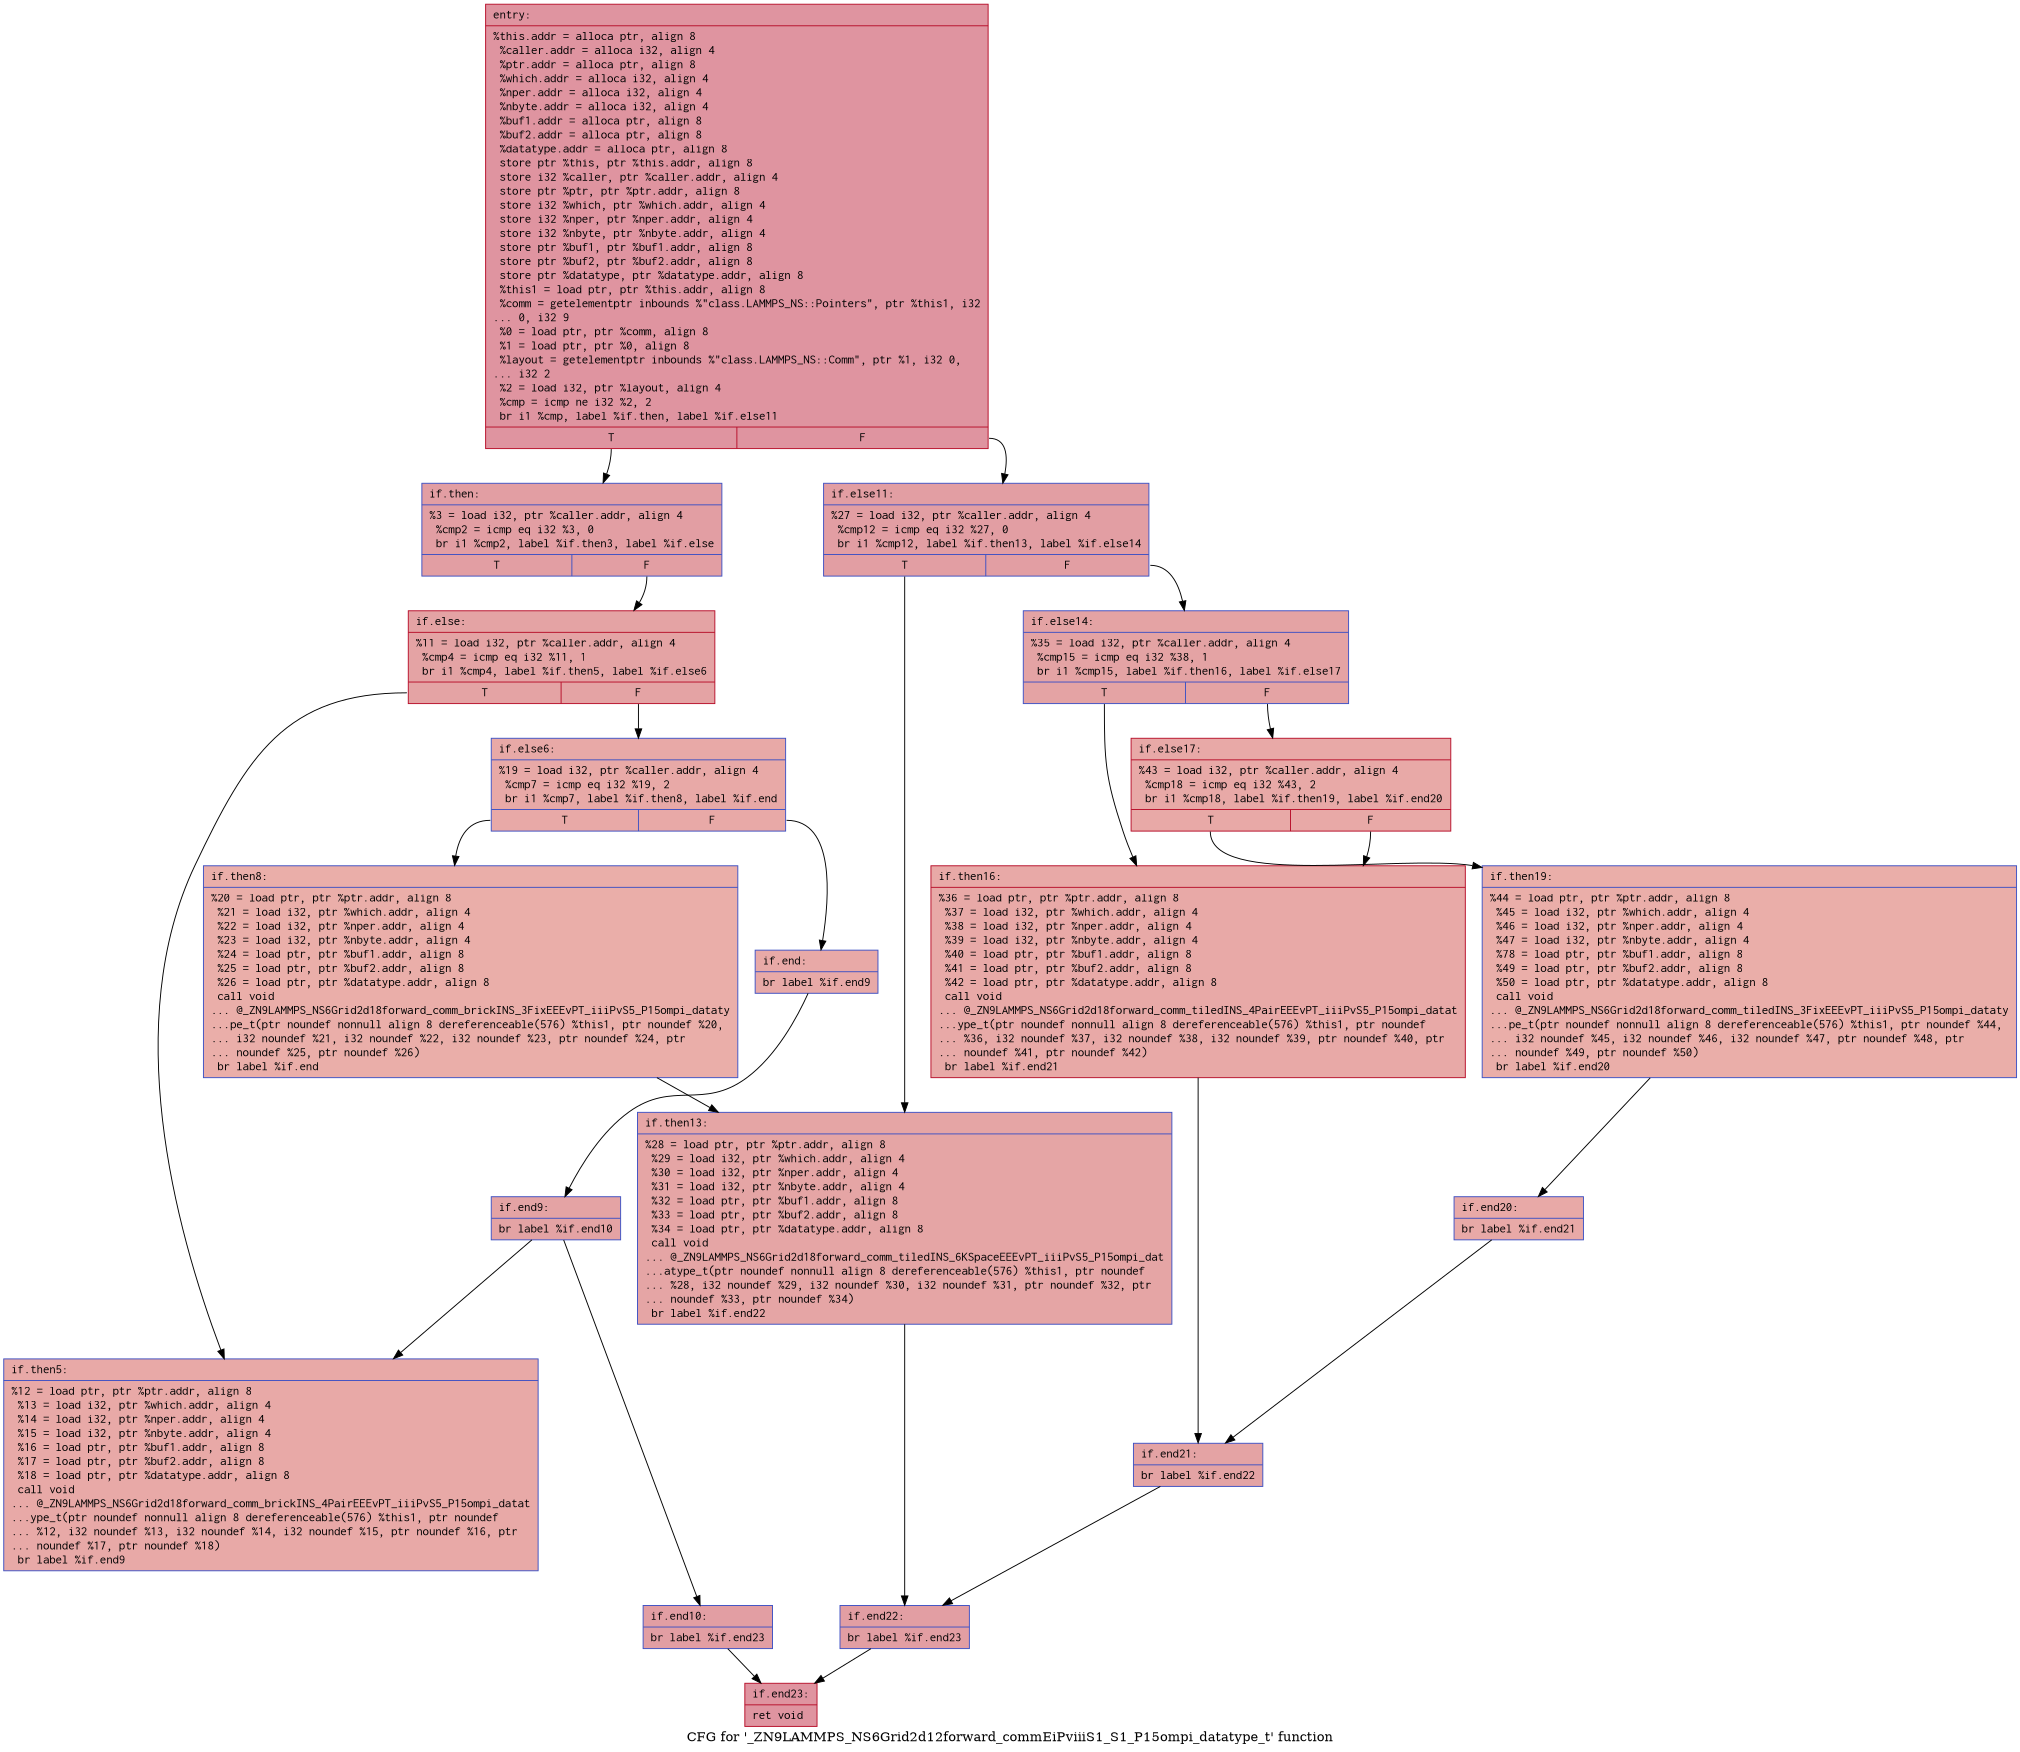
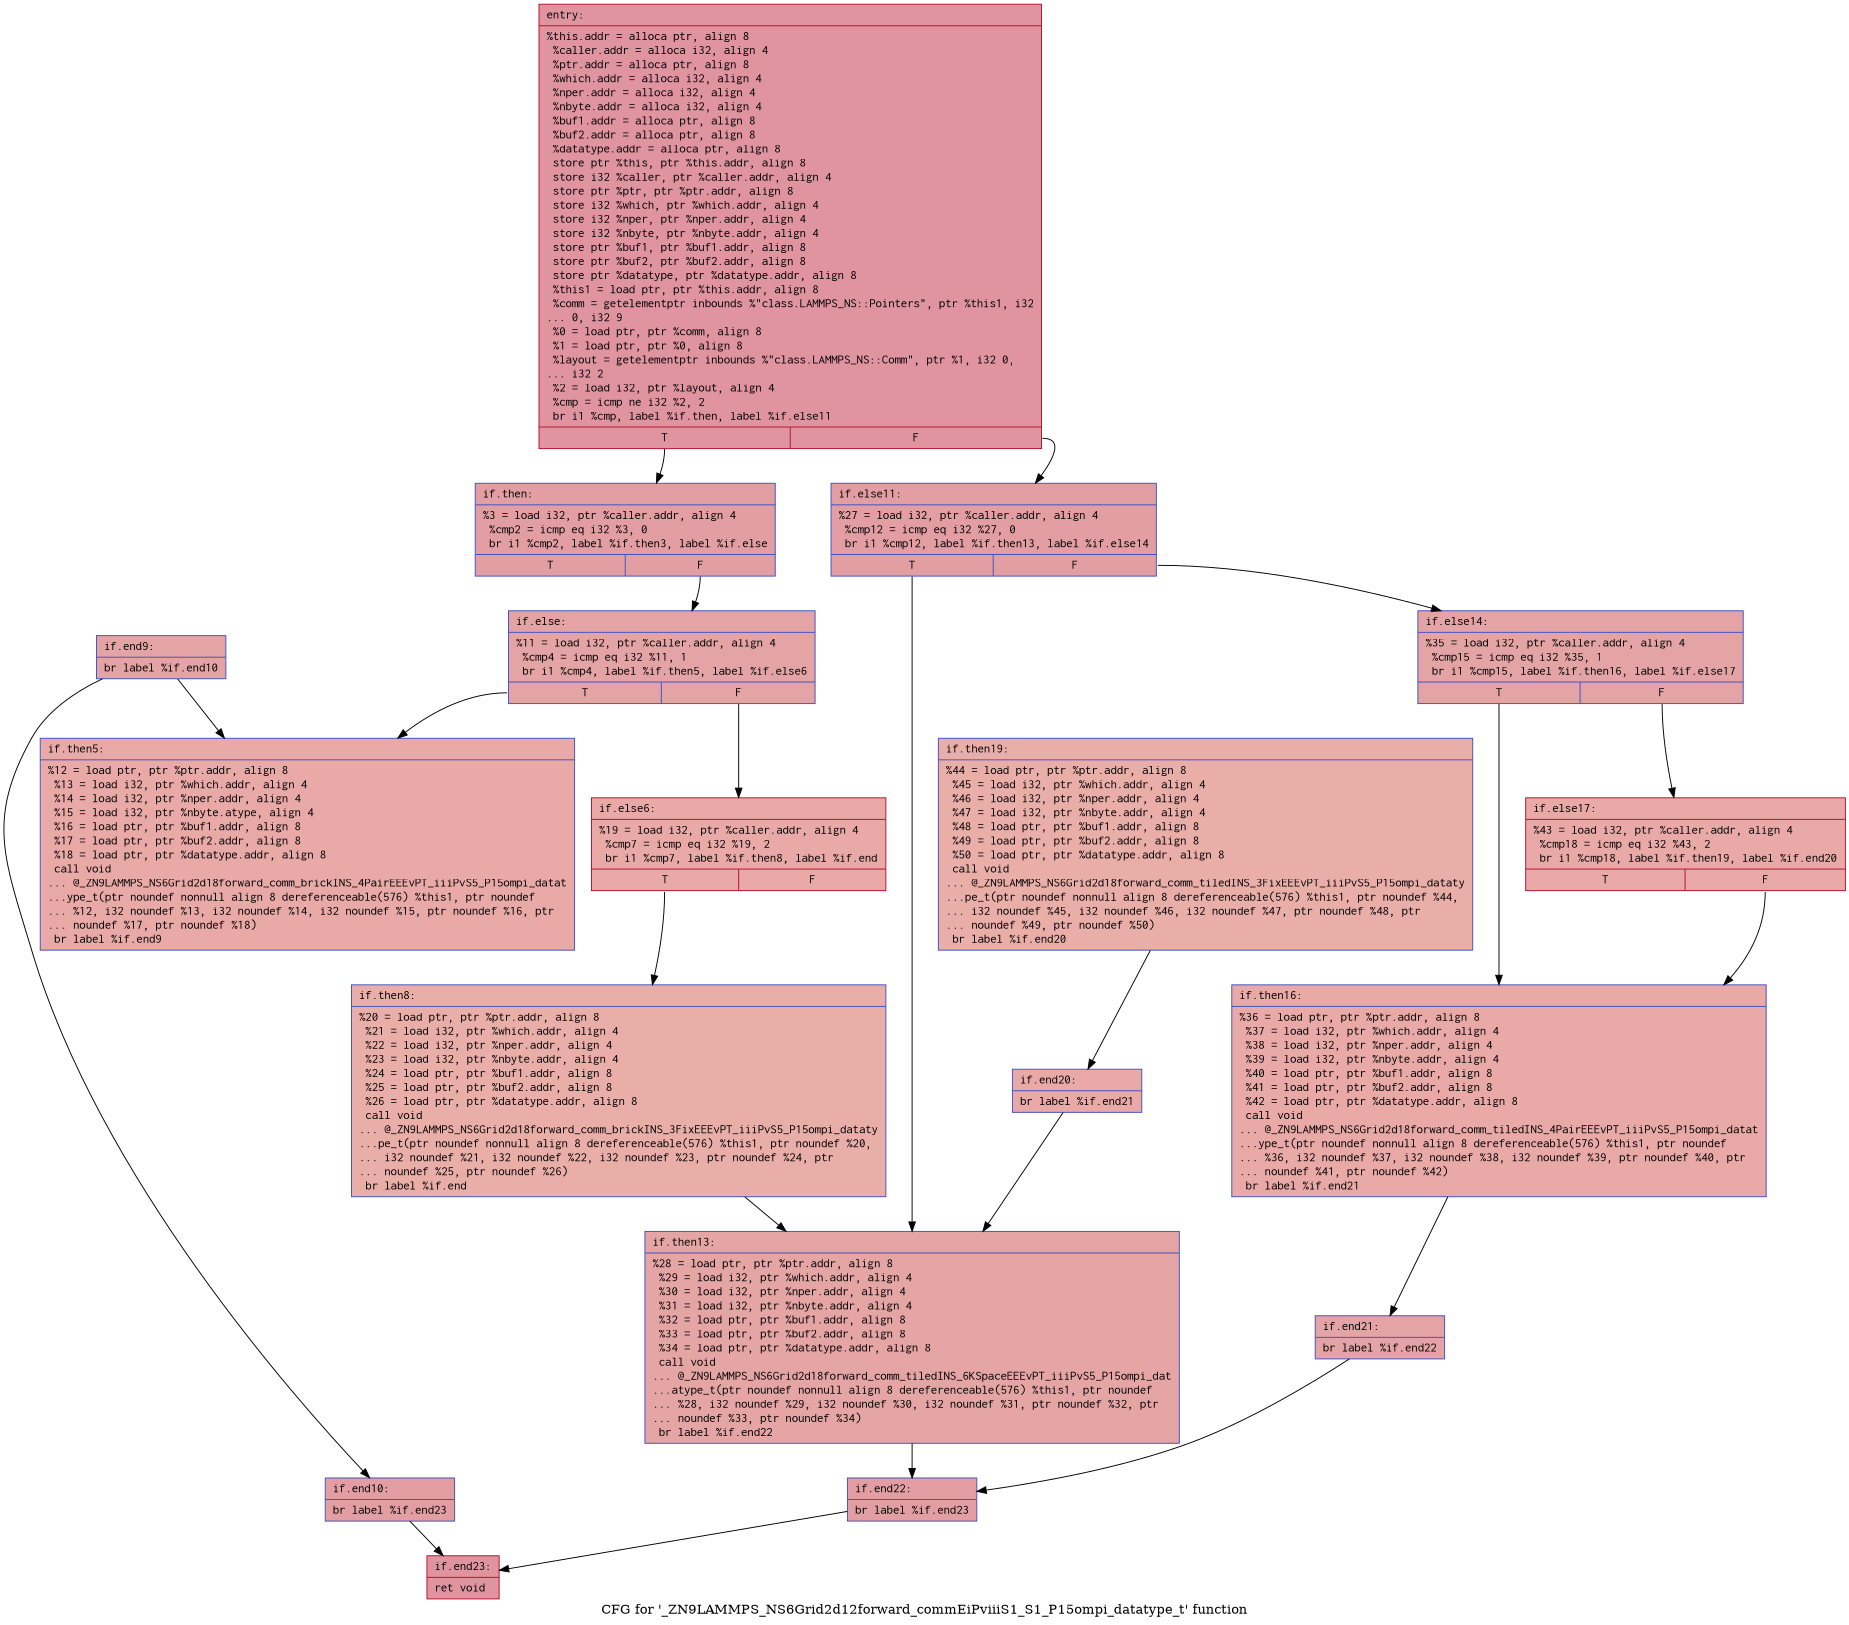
node "if.else:": color #b70d28ff -> #3d50c3ff
node "if.else14:": text "%cmp15 = icmp eq i32 %38, 1" -> "%cmp15 = icmp eq i32 %35, 1"
node "if.else6:": color #3d50c3ff -> #b70d28ff
edge "if.else17:" -> "if.then19:": removed
node "if.then19:": text "%78 = load ptr, ptr %buf1.addr, align 8" -> "%48 = load ptr, ptr %buf1.addr, align 8"
node "if.end:": removed
node "if.then16:": color #b70d28ff -> #3d50c3ff
edge "if.end20:" -> "if.end21:": now "if.end20:" -> "if.then13:"
node "if.then5:": text "%15 = load i32, ptr %nbyte.addr, align 4" -> "%15 = load i32, ptr %nbyte.atype, align 4"
